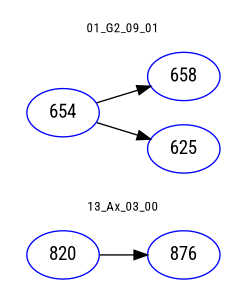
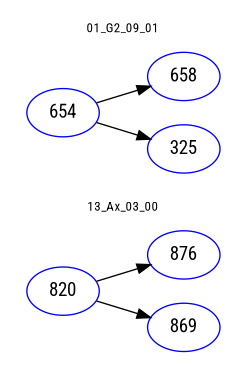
node "625": label "625" -> "325"
node "869": added
